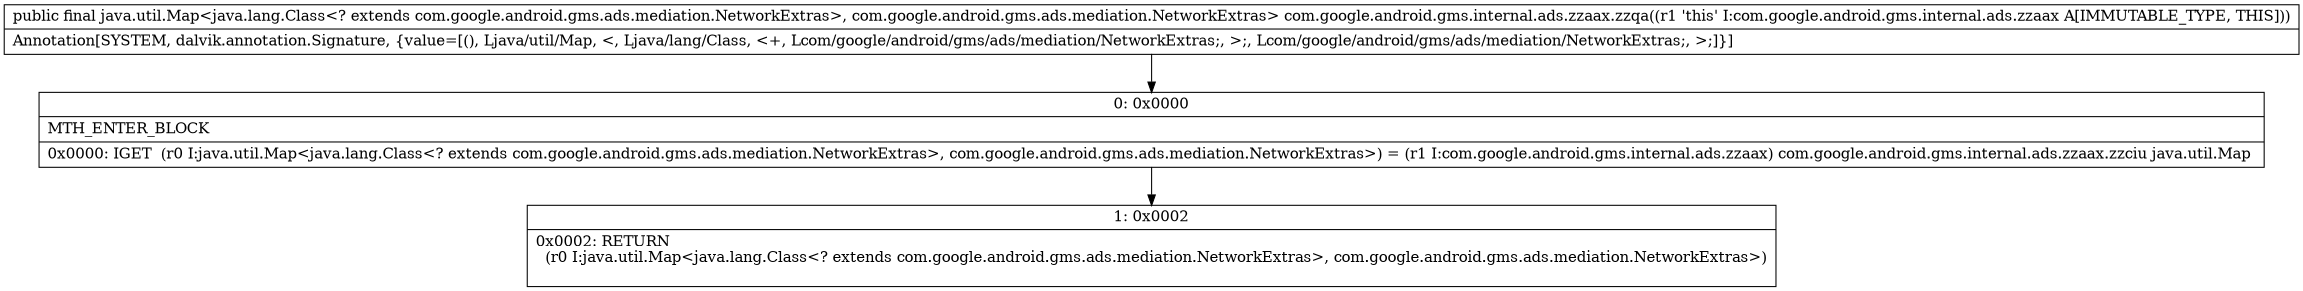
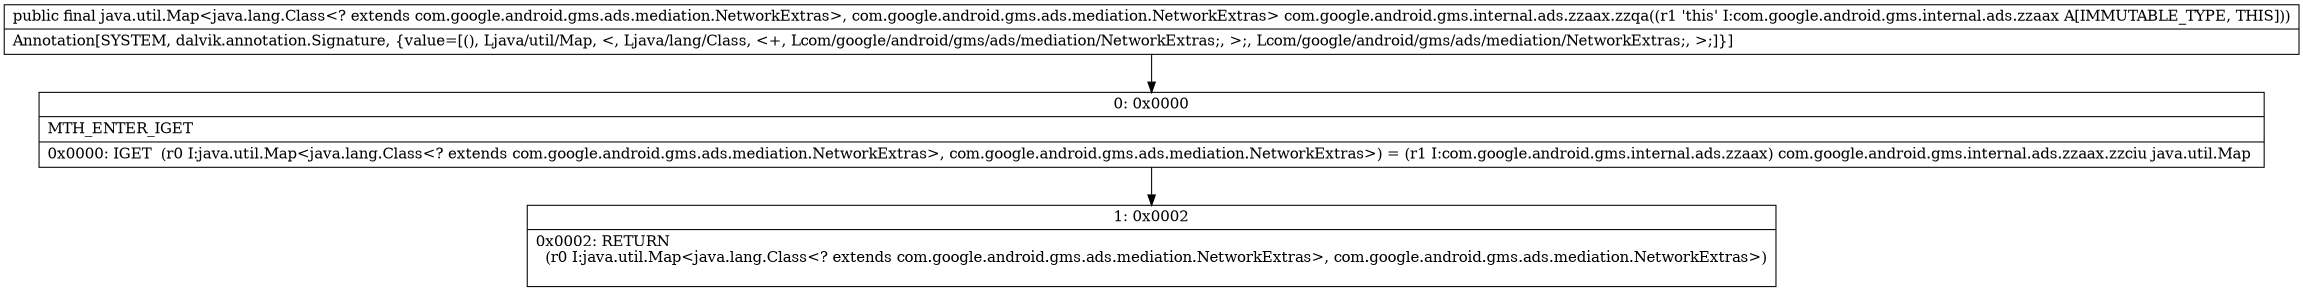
node "0: 0x0000": text "MTH_ENTER_BLOCK" -> "MTH_ENTER_IGET"
